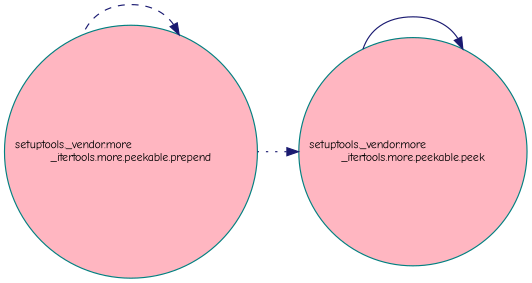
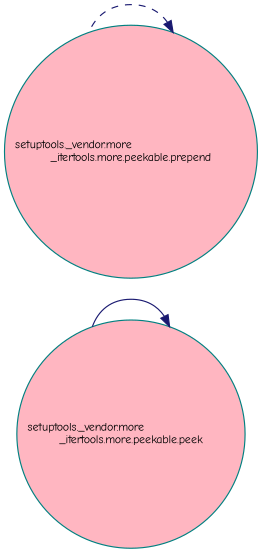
edge "setuptools._vendor.more _itertools.more.peekable.prepend" -> "setuptools._vendor.more _itertools.more.peekable.peek": removed
